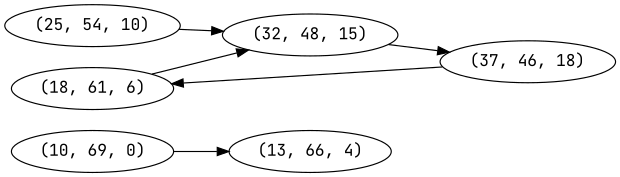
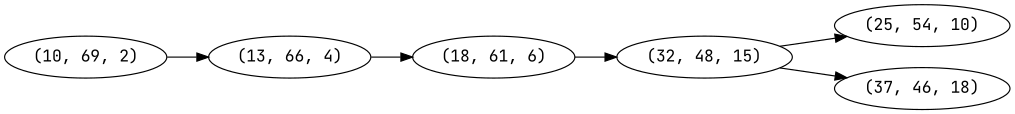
edge "(25, 54, 10)" -> "(32, 48, 15)": reversed
edge "(37, 46, 18)" -> "(18, 61, 6)": now "(13, 66, 4)" -> "(18, 61, 6)"
node "(10, 69, 0)": label "(10, 69, 0)" -> "(10, 69, 2)"
